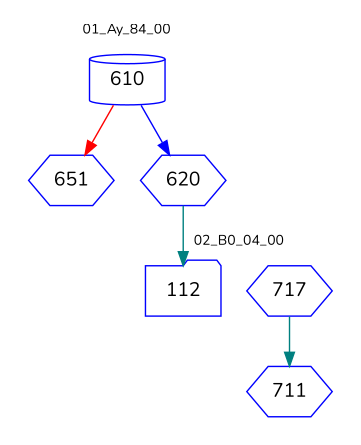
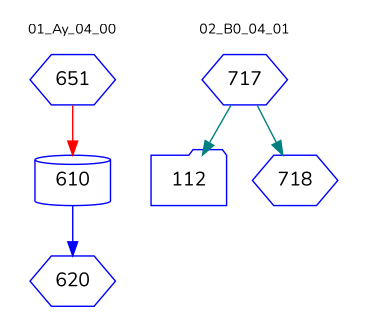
cluster "01_Ay_84_00": label "01_Ay_84_00" -> "01_Ay_04_00"
edge "610" -> "651": reversed
edge "620" -> "112": now "717" -> "112"
cluster "02_B0_04_00": label "02_B0_04_00" -> "02_B0_04_01"
node "711": label "711" -> "718"
